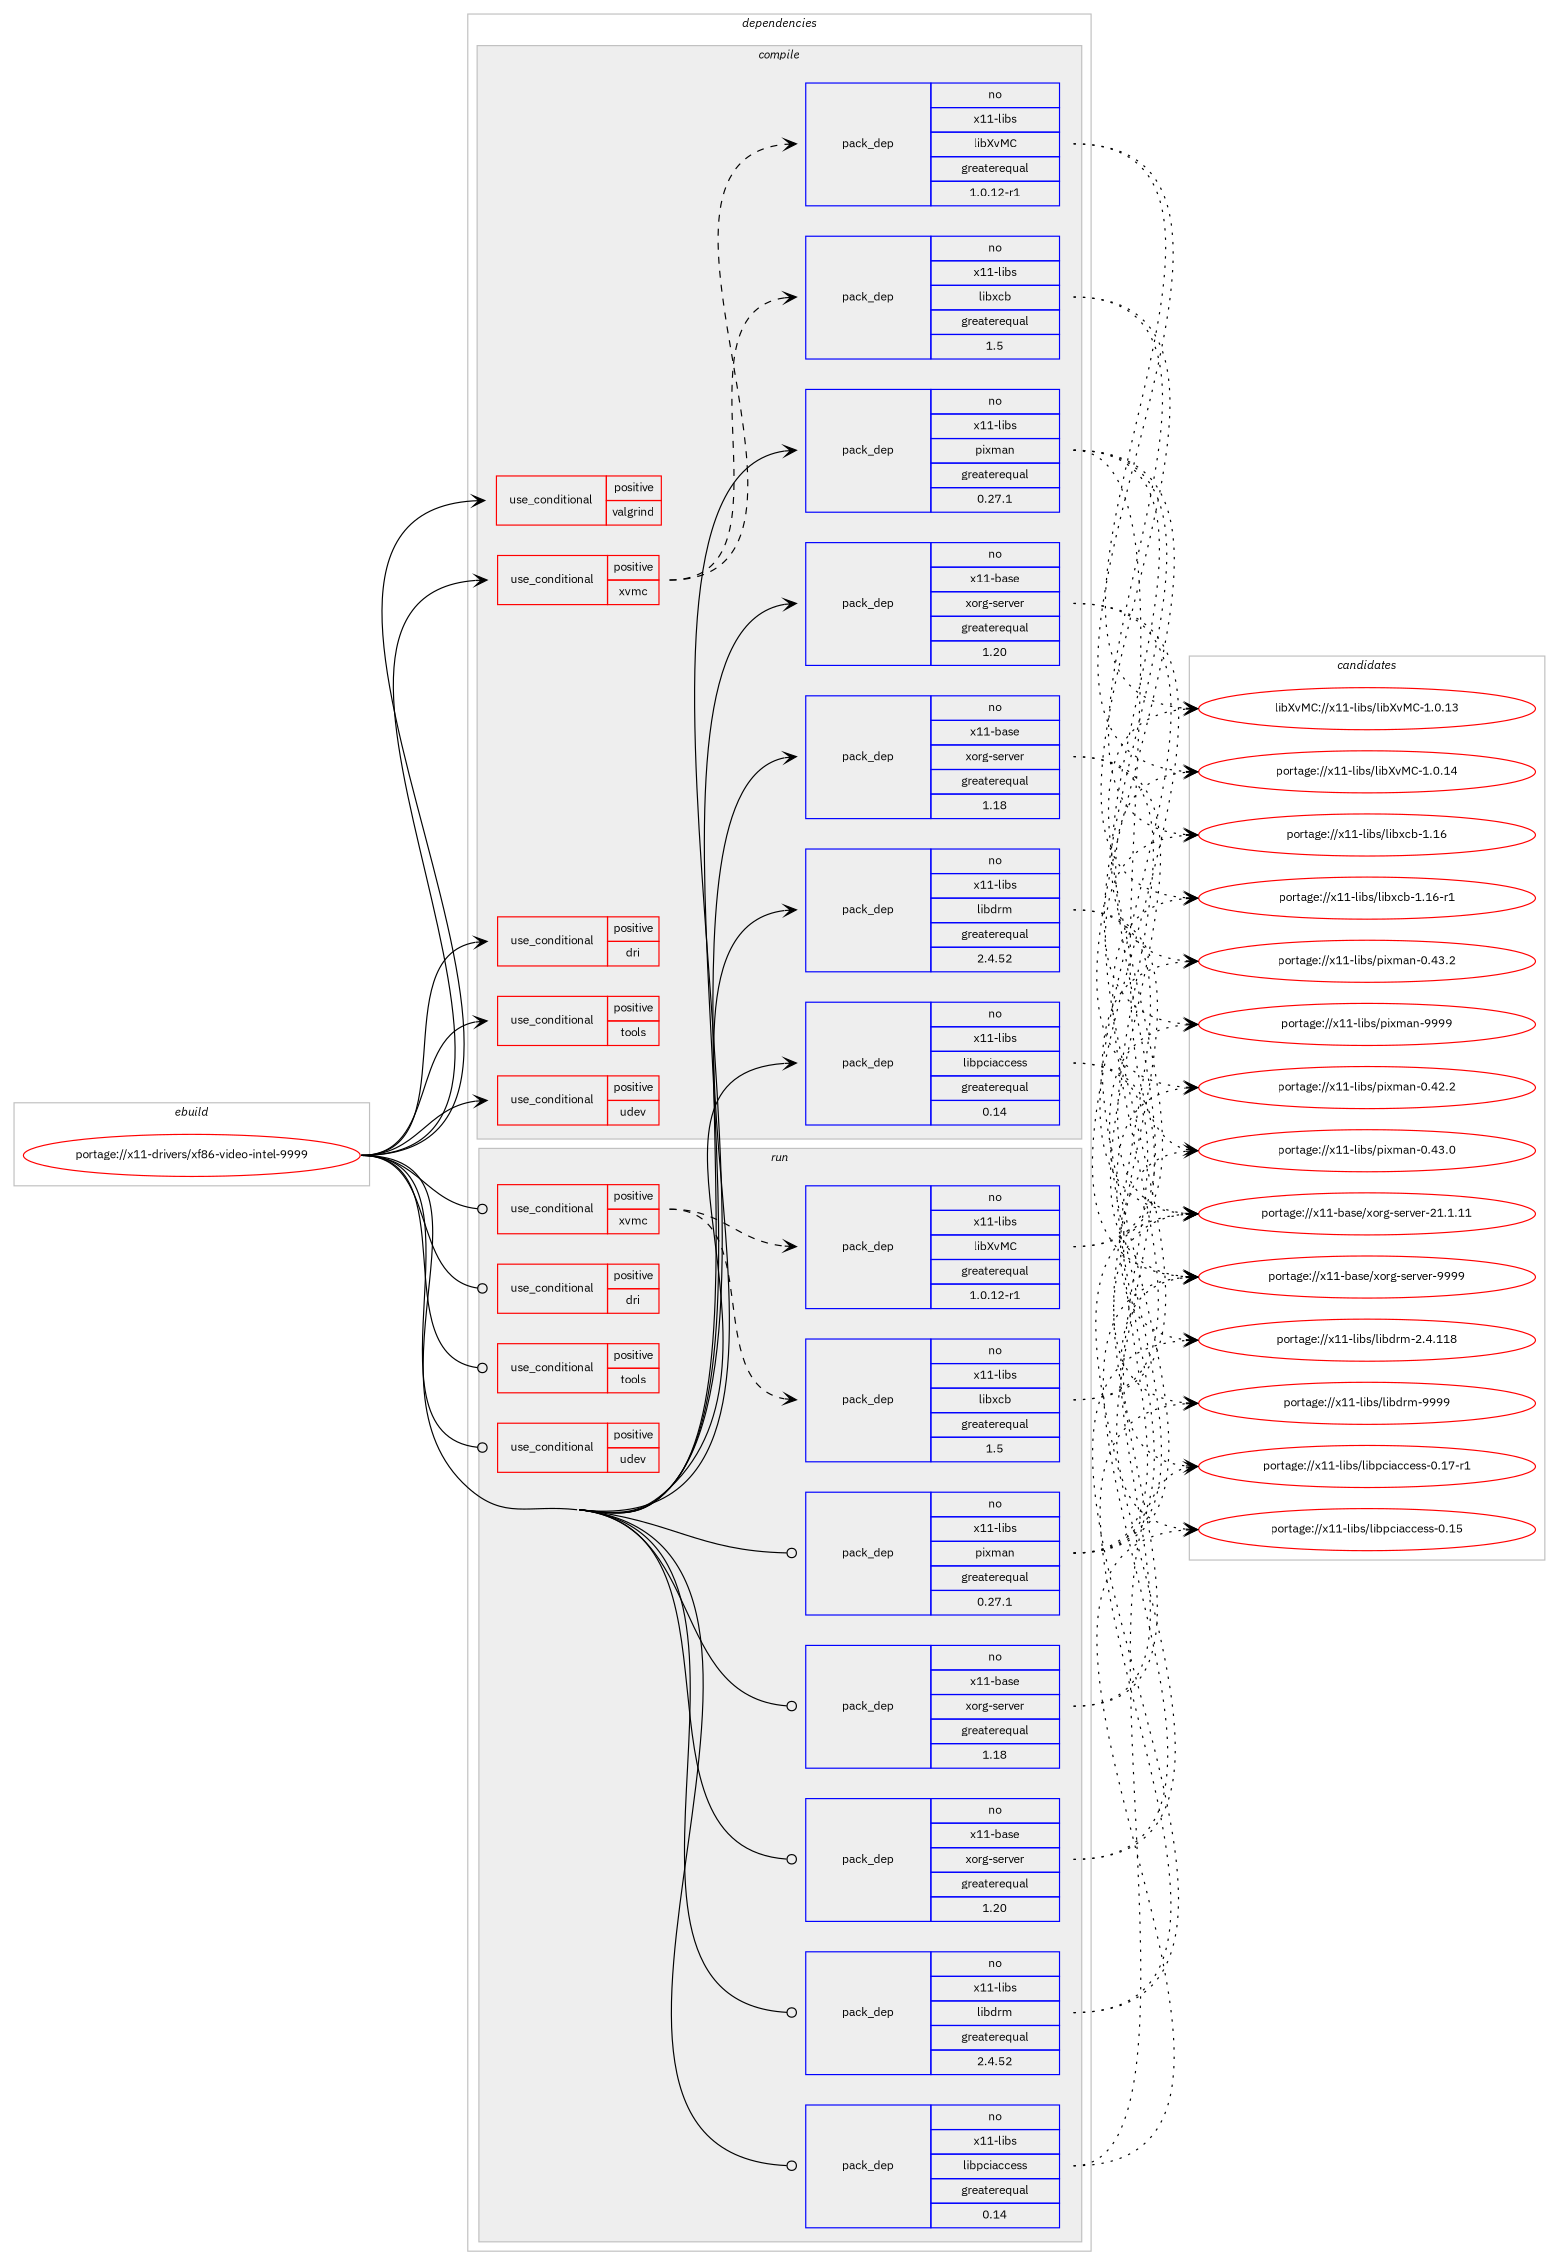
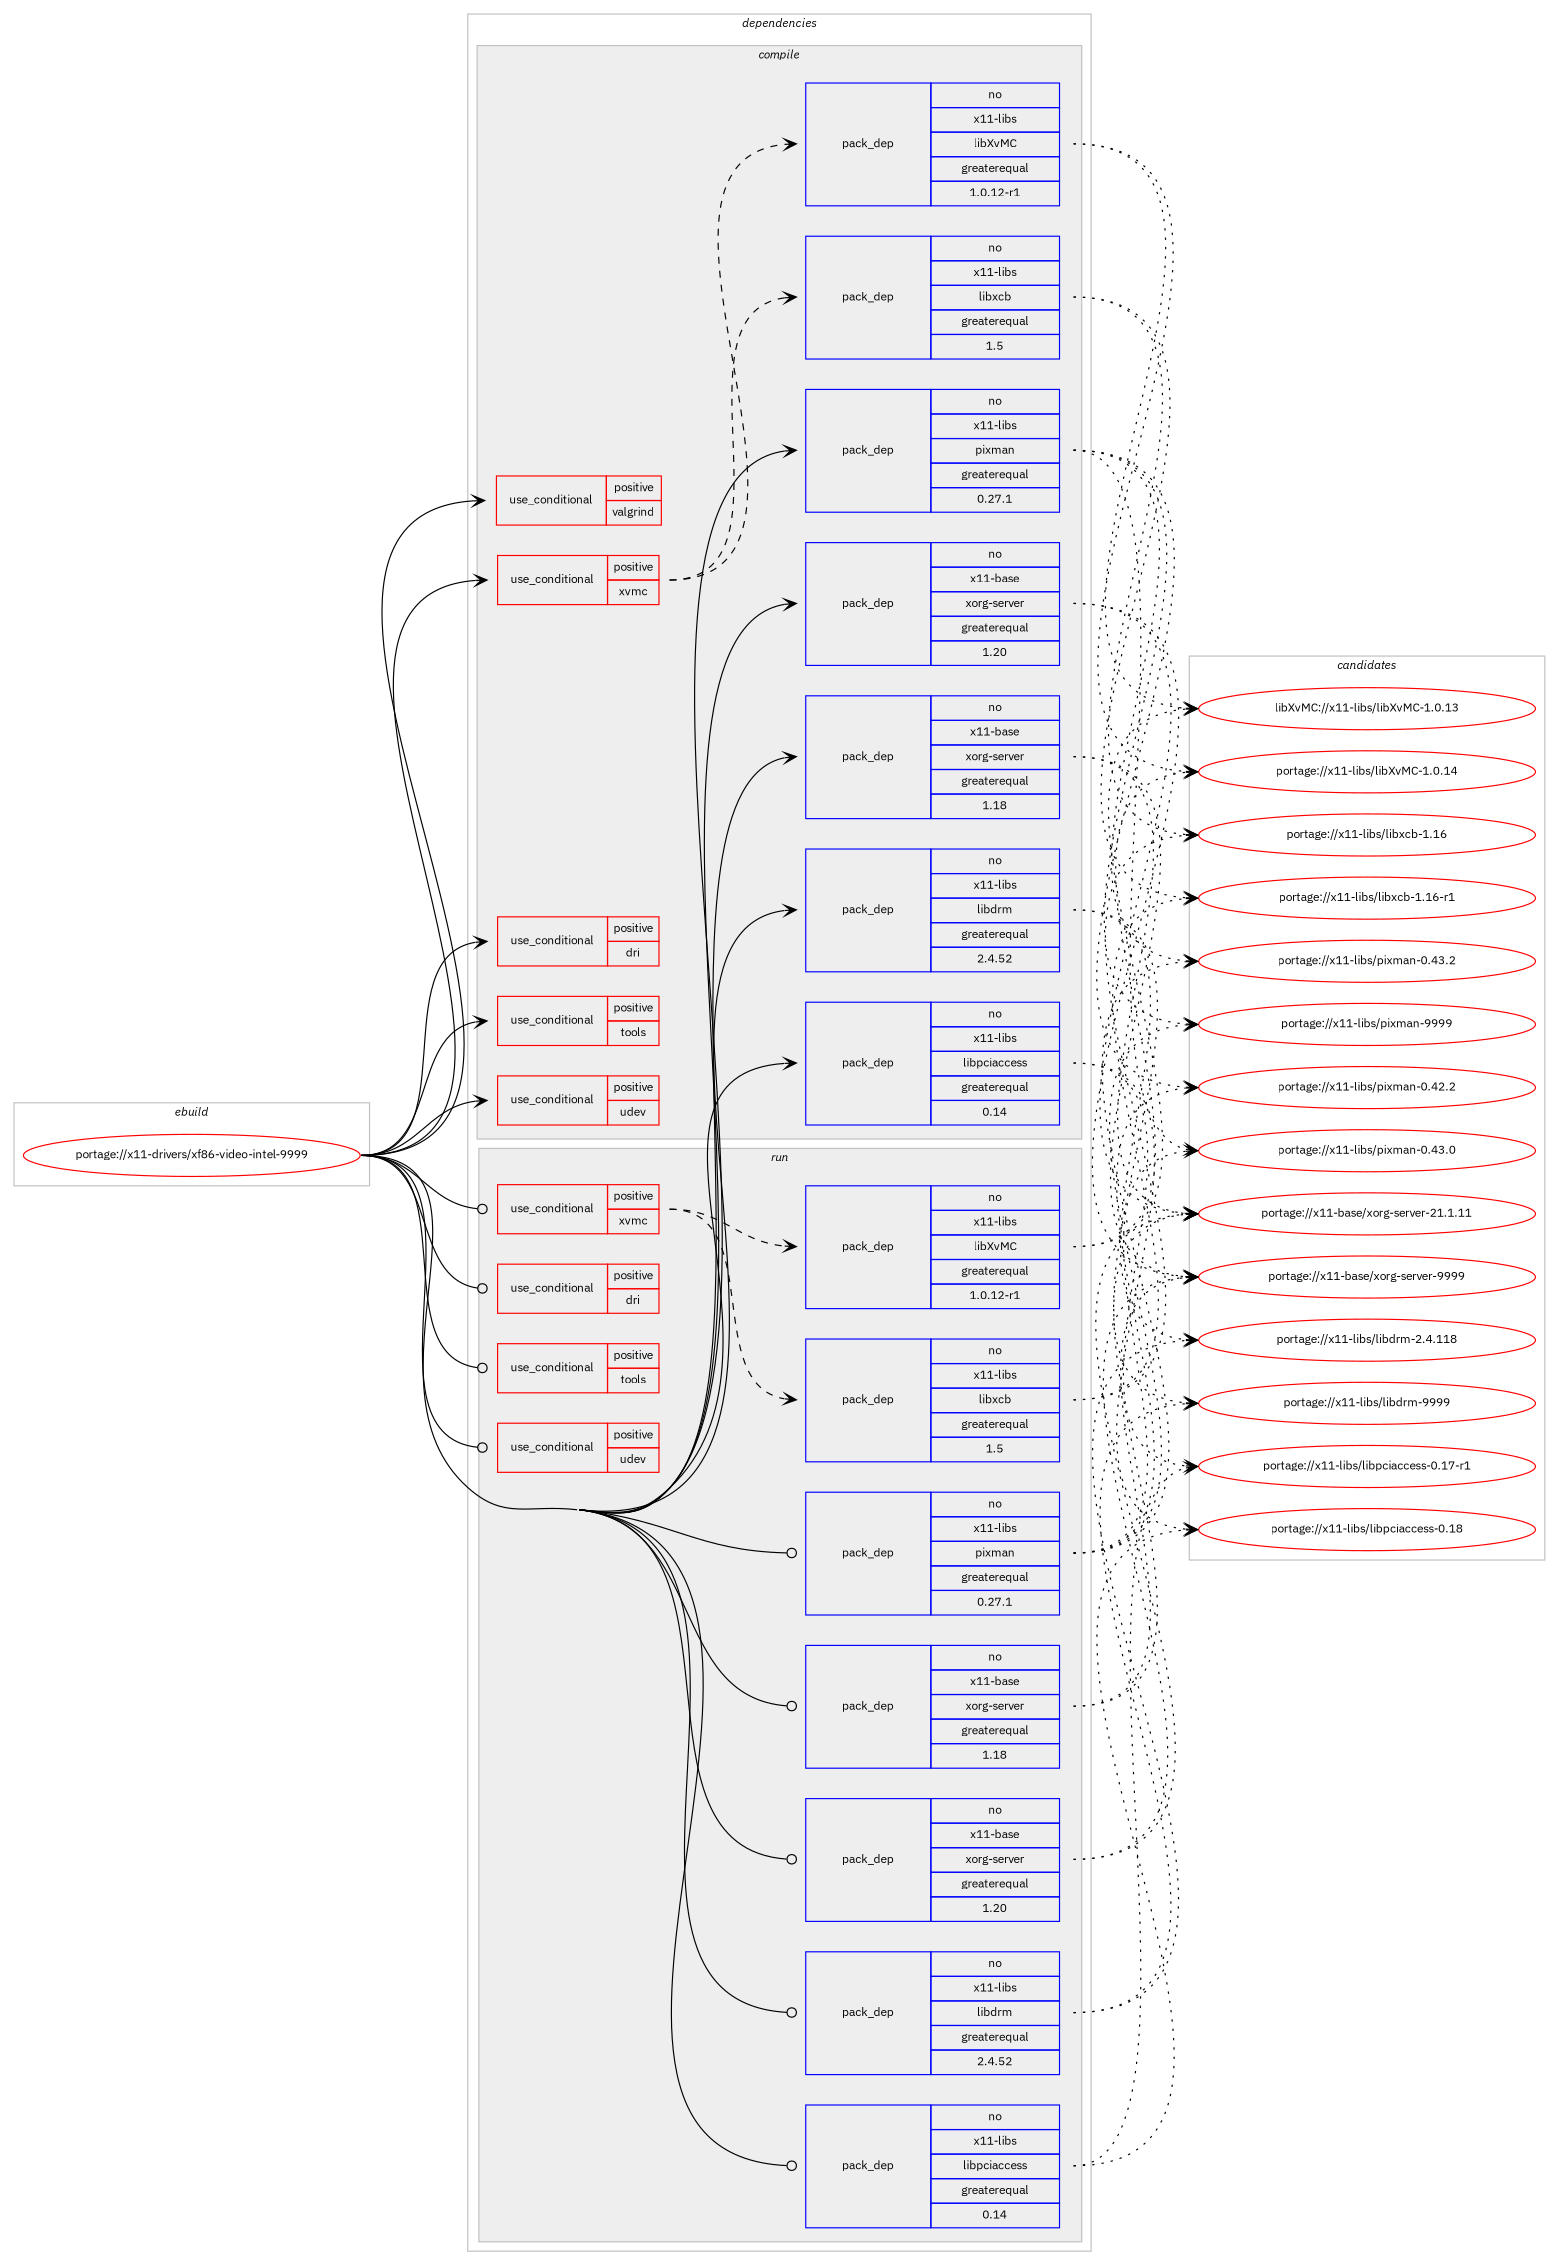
node "portage://x11-libs/libpciaccess-0.15": label "portage://x11-libs/libpciaccess-0.15" -> "portage://x11-libs/libpciaccess-0.18"
